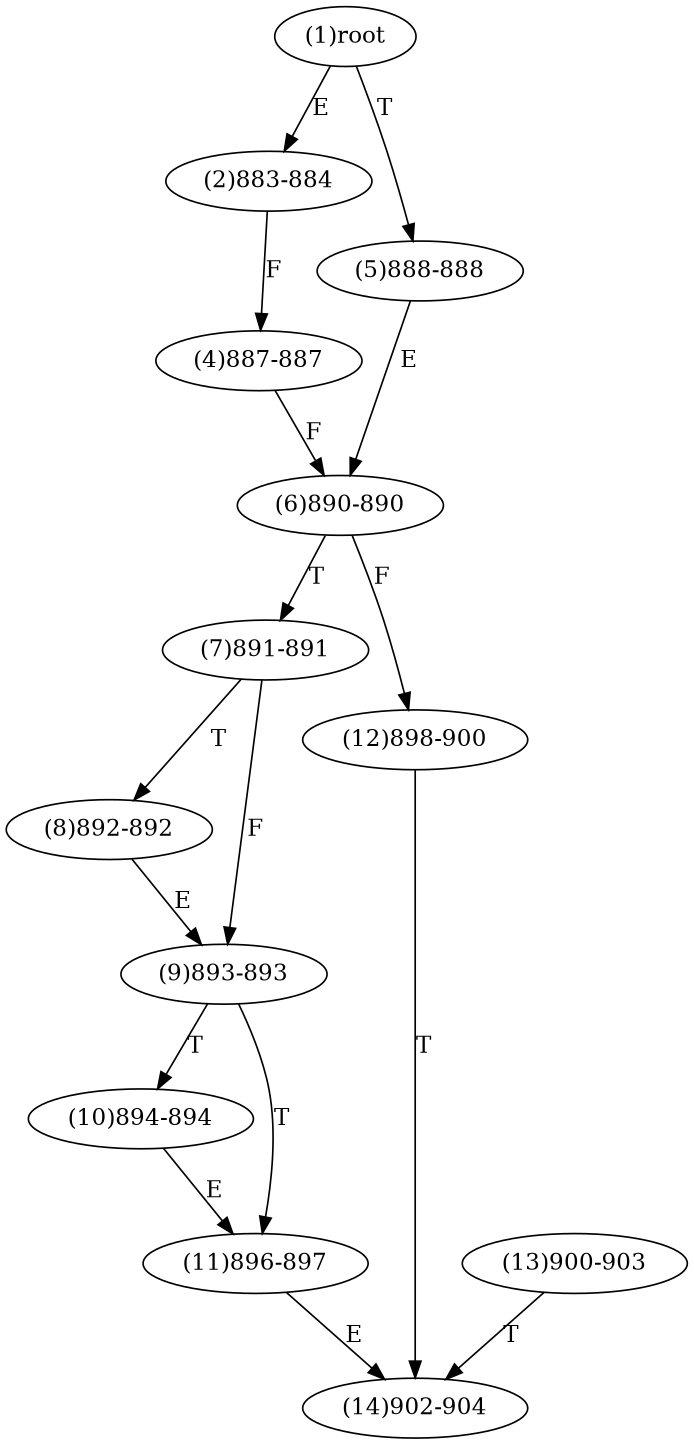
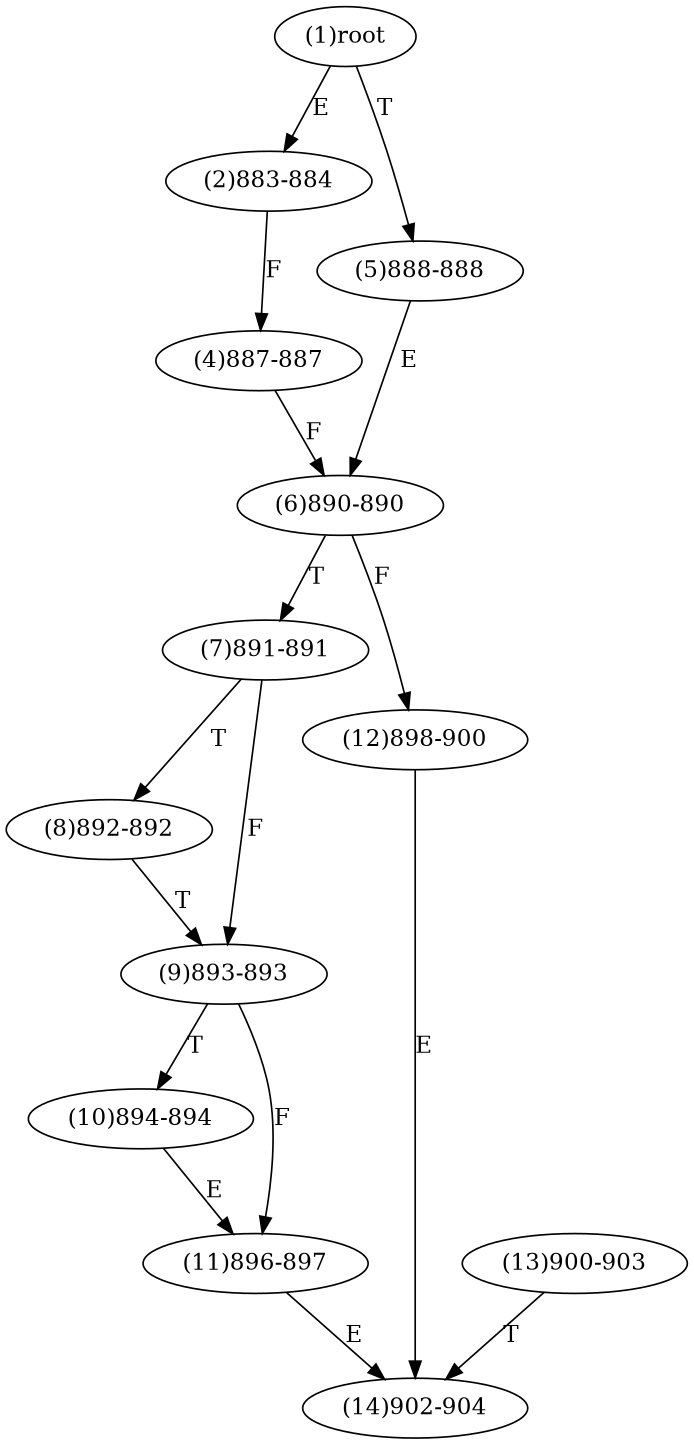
edge "(8)892-892" -> "(9)893-893": label "E" -> "T"
edge "(12)898-900" -> "(14)902-904": label "T" -> "E"
edge "(9)893-893" -> "(11)896-897": label "T" -> "F"
